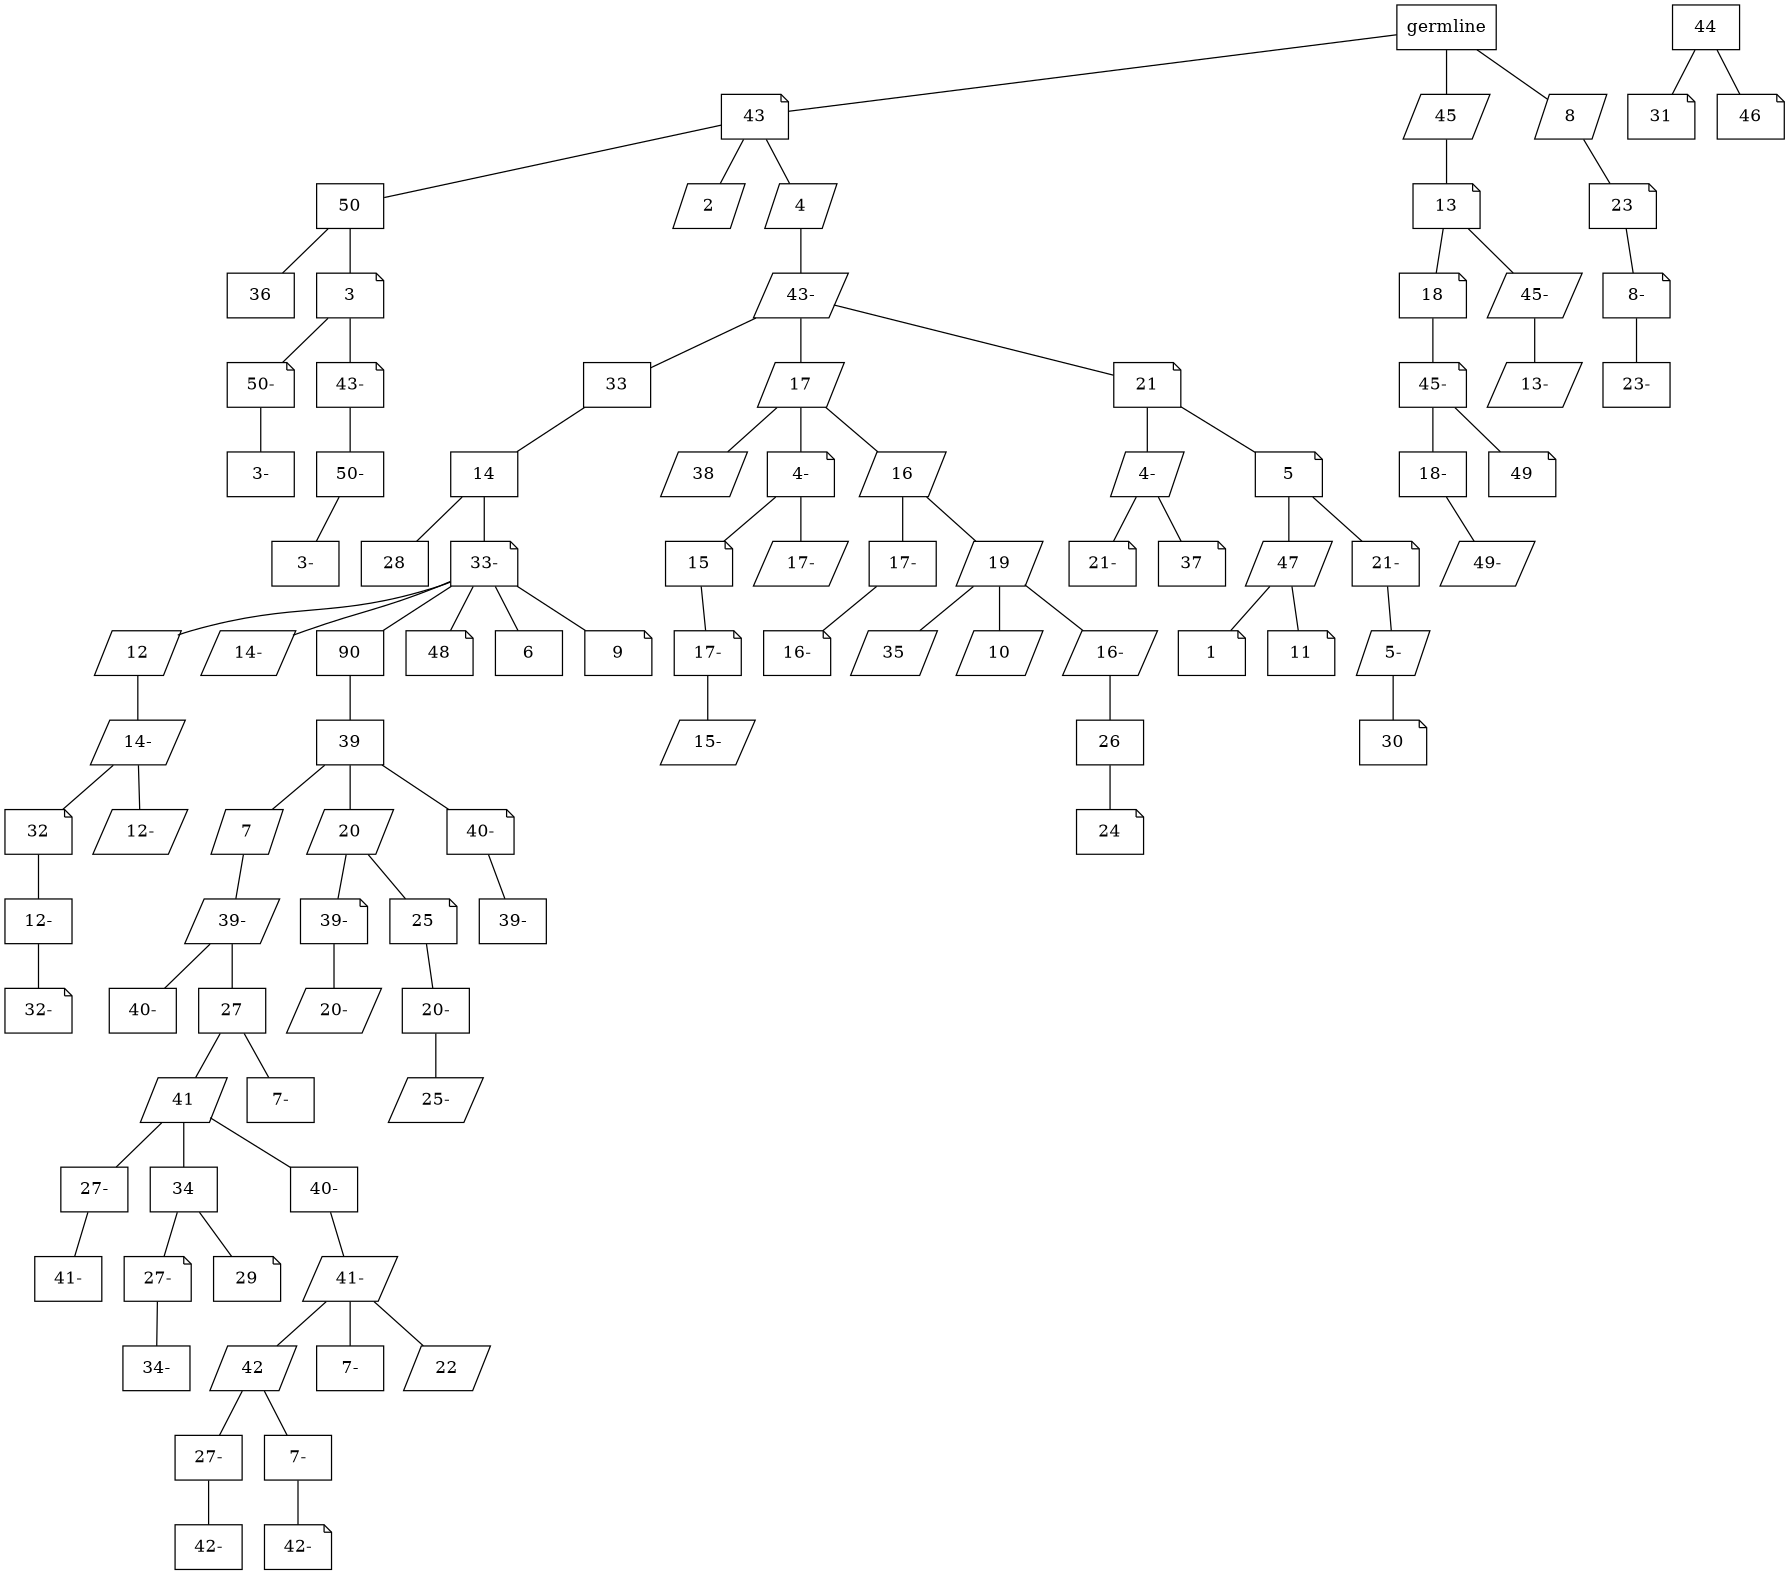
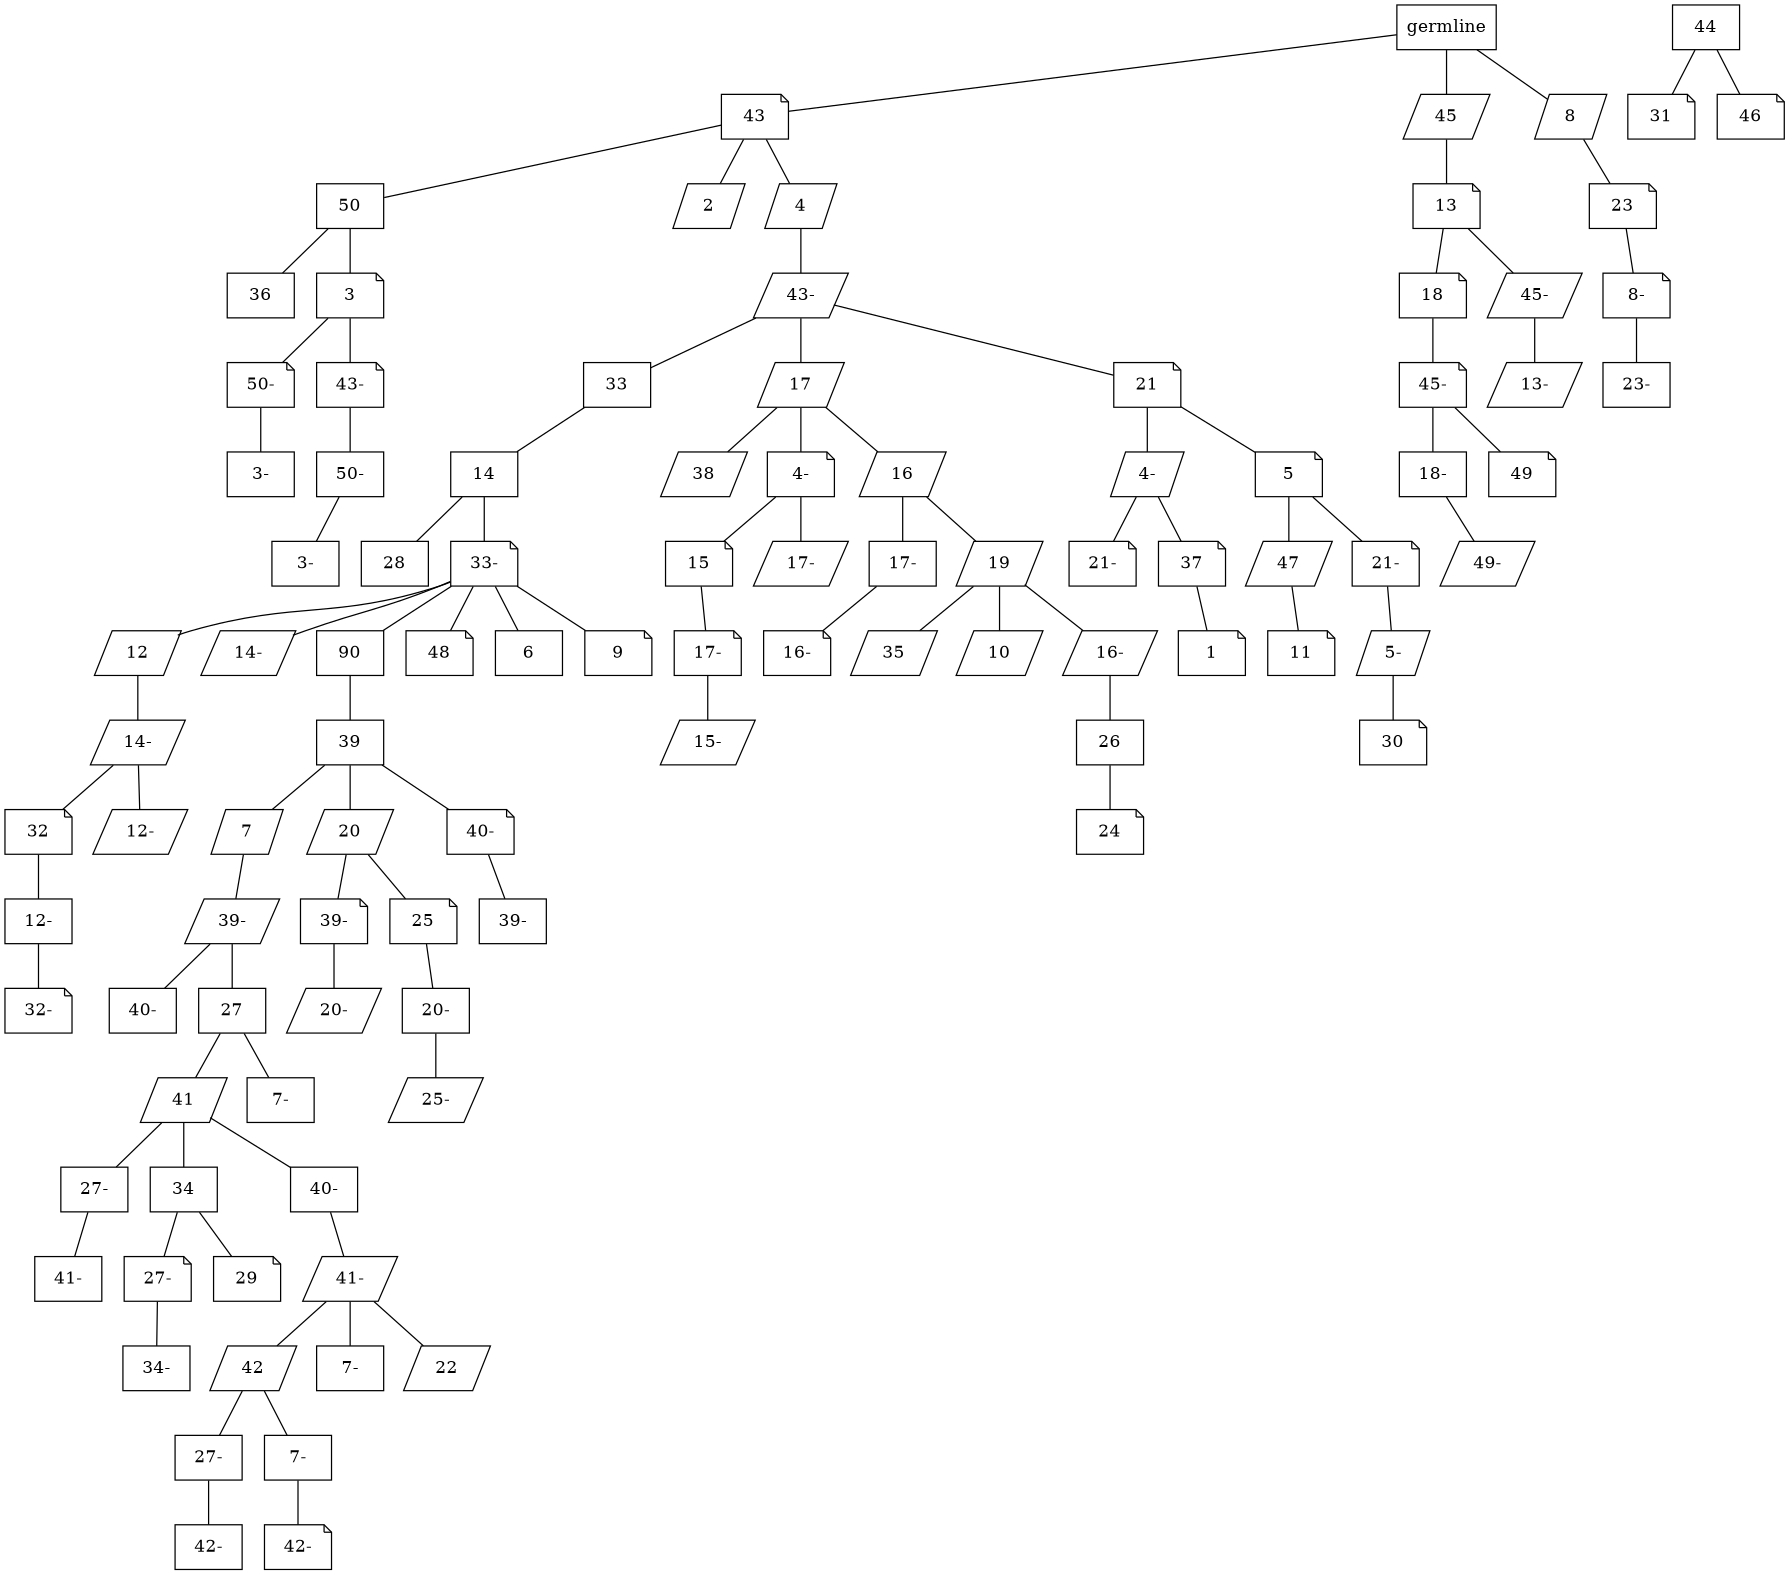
edge "47" -- "1": now "37" -- "1"
